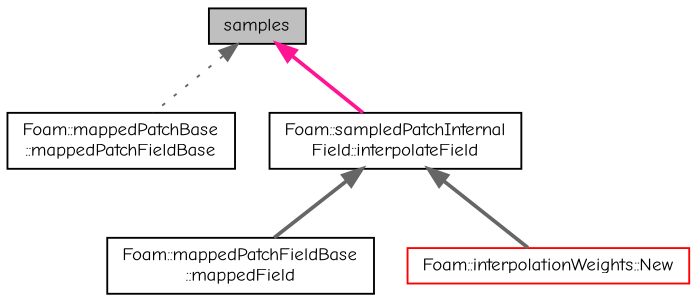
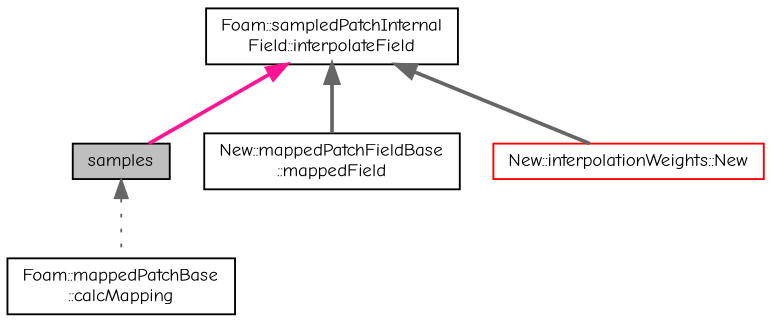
edge "Foam::sampledPatchInternal Field::interpolateField" -> "samples": reversed
node "Foam::mappedPatchBase ::mappedPatchFieldBase": label "Foam::mappedPatchBase ::mappedPatchFieldBase" -> "Foam::mappedPatchBase ::calcMapping"
node "Foam::mappedPatchFieldBase ::mappedField": label "Foam::mappedPatchFieldBase ::mappedField" -> "New::mappedPatchFieldBase ::mappedField"
node "Foam::interpolationWeights::New": label "Foam::interpolationWeights::New" -> "New::interpolationWeights::New"
